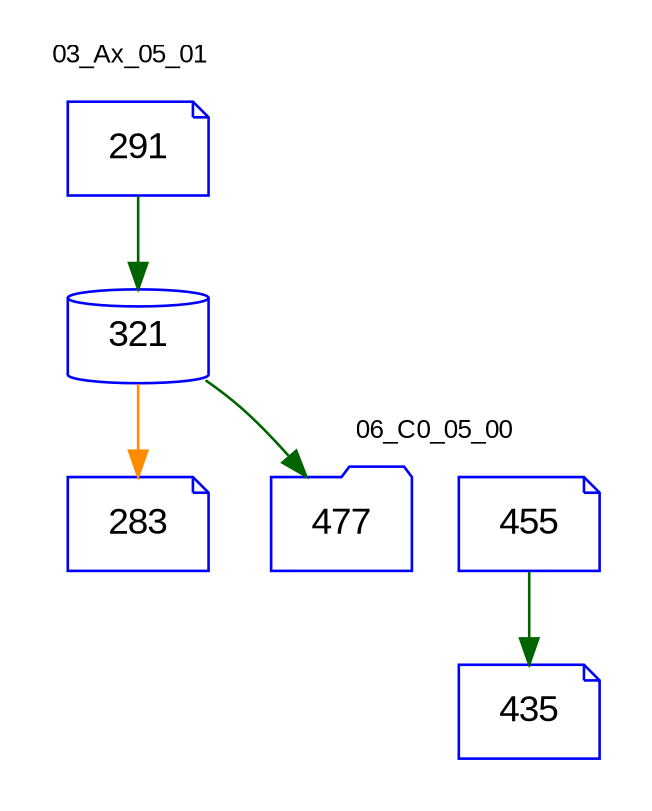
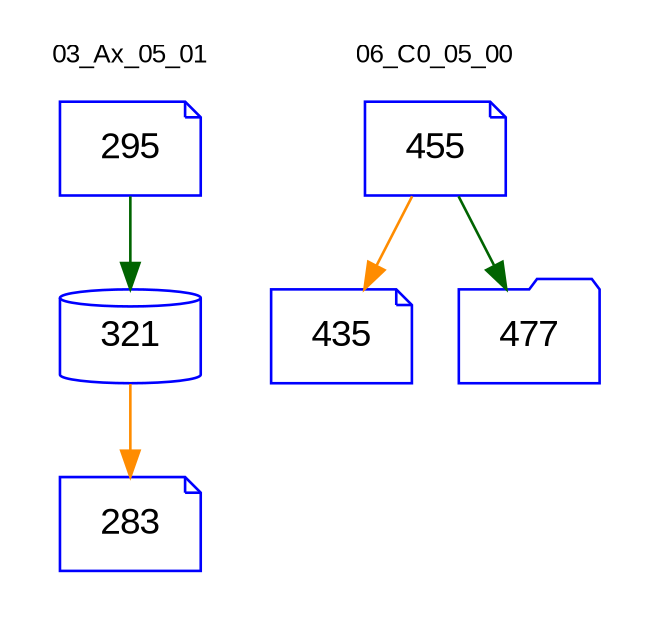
node "291": label "291" -> "295"
edge "321" -> "477": now "455" -> "477"
edge "455" -> "435": color darkgreen -> darkorange
